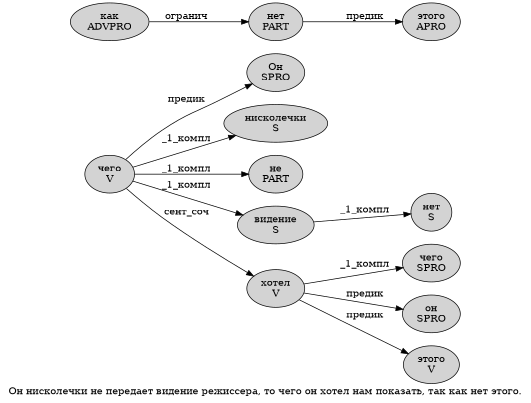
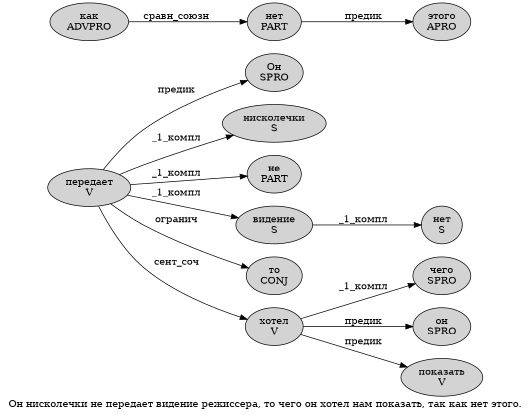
edge "как ADVPRO" -> "нет PART": label "огранич" -> "сравн_союзн"
node "чего V": label "чего V" -> "передает V"
node "то CONJ": added
node "этого V": label "этого V" -> "показать V"
